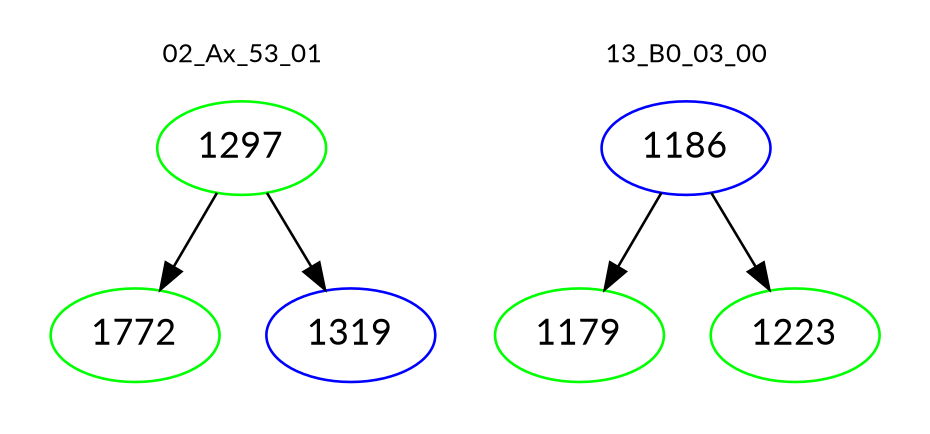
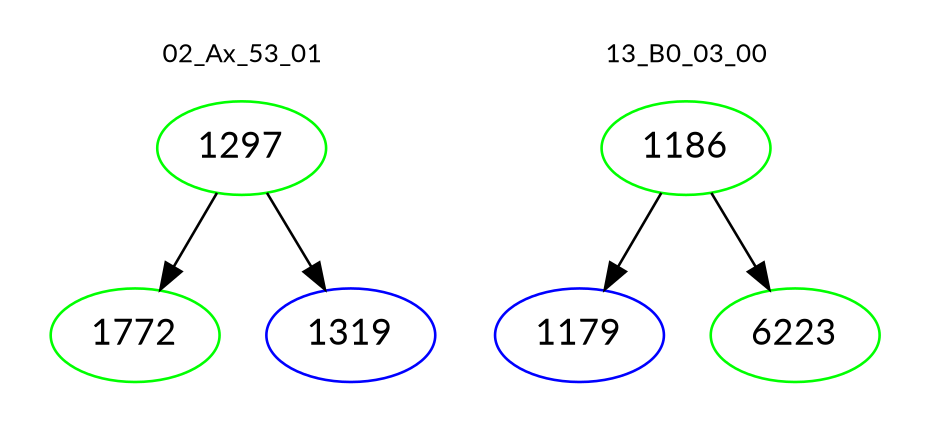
node "1186": color blue -> green
node "1179": color green -> blue
node "1223": label "1223" -> "6223"
